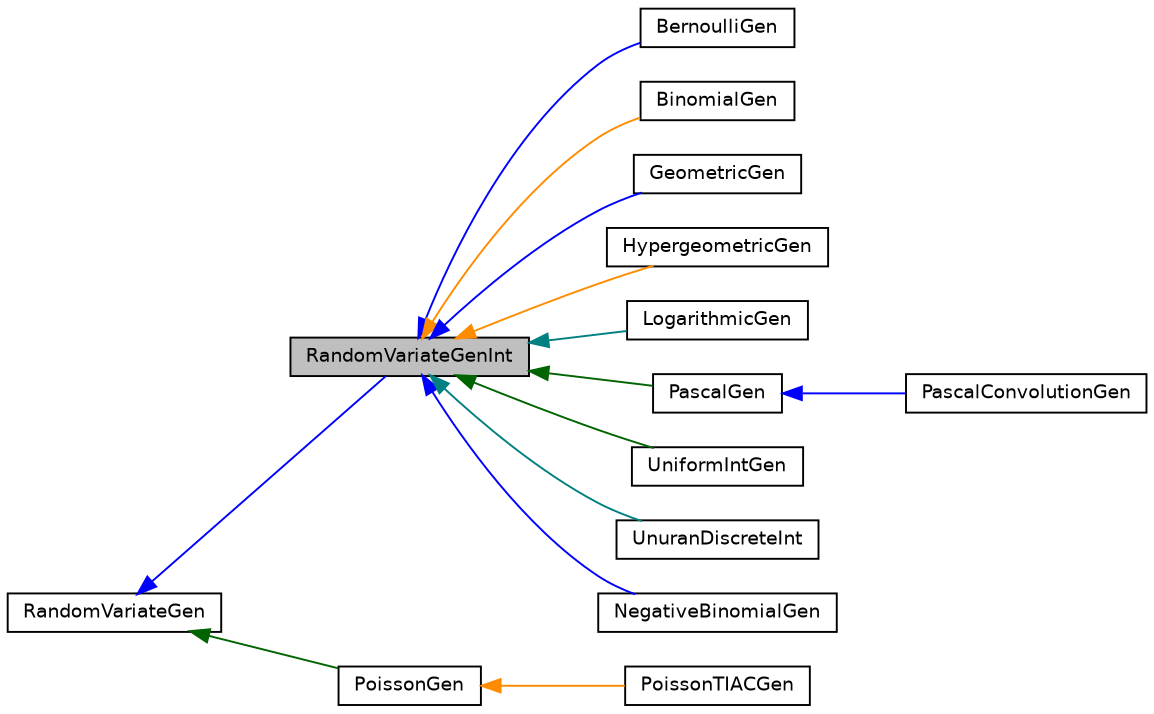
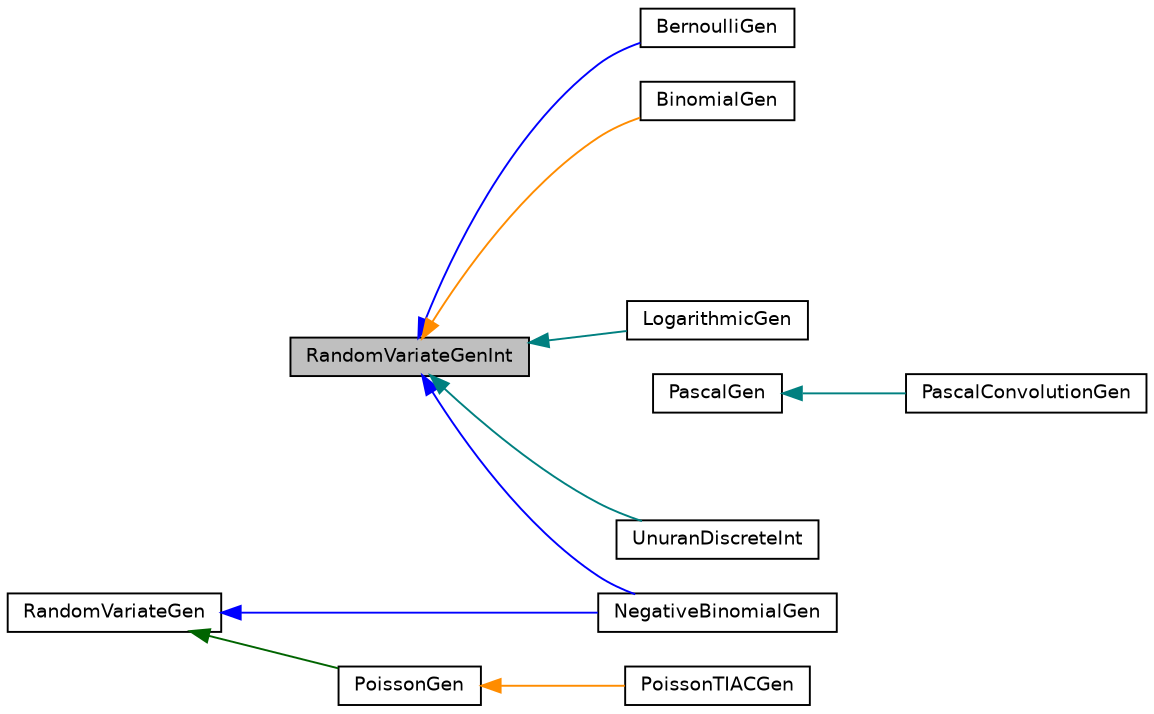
node "GeometricGen": removed
node "HypergeometricGen": removed
edge "PascalGen" -> "RandomVariateGenInt": removed
edge "PascalConvolutionGen" -> "PascalGen": color blue -> teal
node "UniformIntGen": removed
edge "RandomVariateGenInt" -> "RandomVariateGen": now "NegativeBinomialGen" -> "RandomVariateGen"
